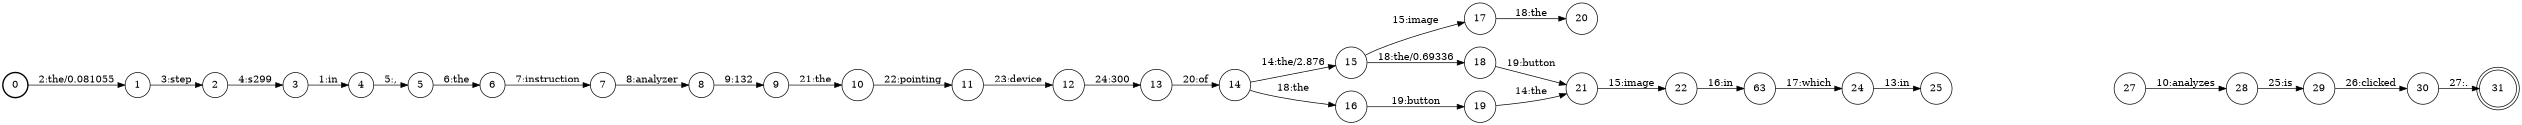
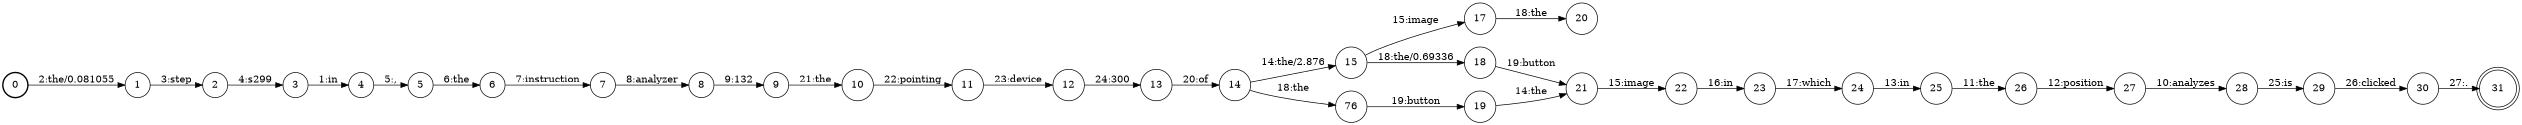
node "63": label "63" -> "23"
node "26": added
node "16": label "16" -> "76"
